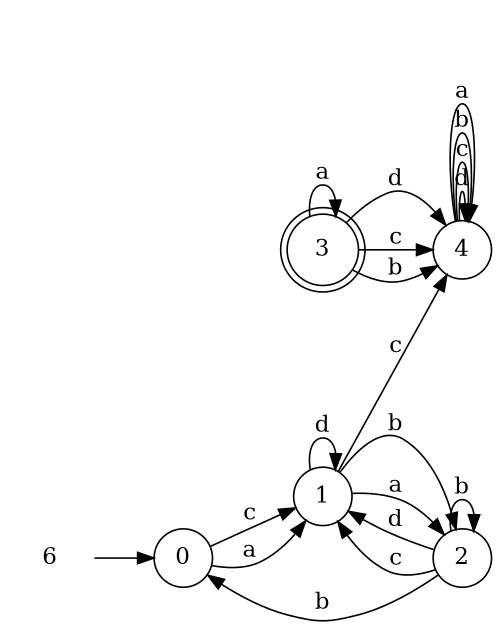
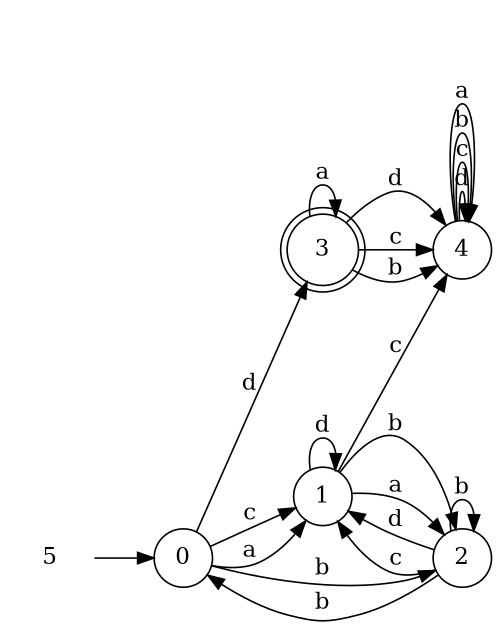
edge "0" -> "3": added, label "d"
node "6": label "6" -> "5"
edge "0" -> "2": added, label "b"
